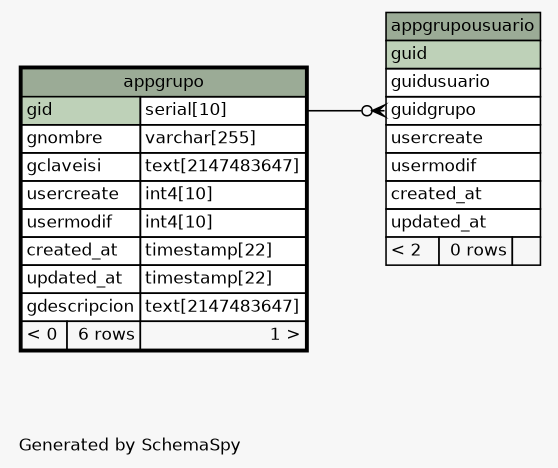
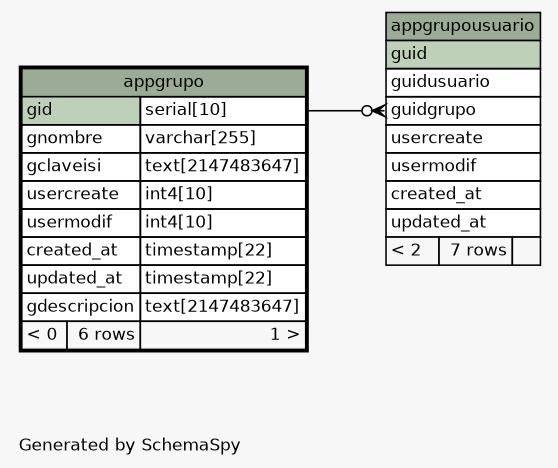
node "appgrupousuario": text "0 rows" -> "7 rows"
